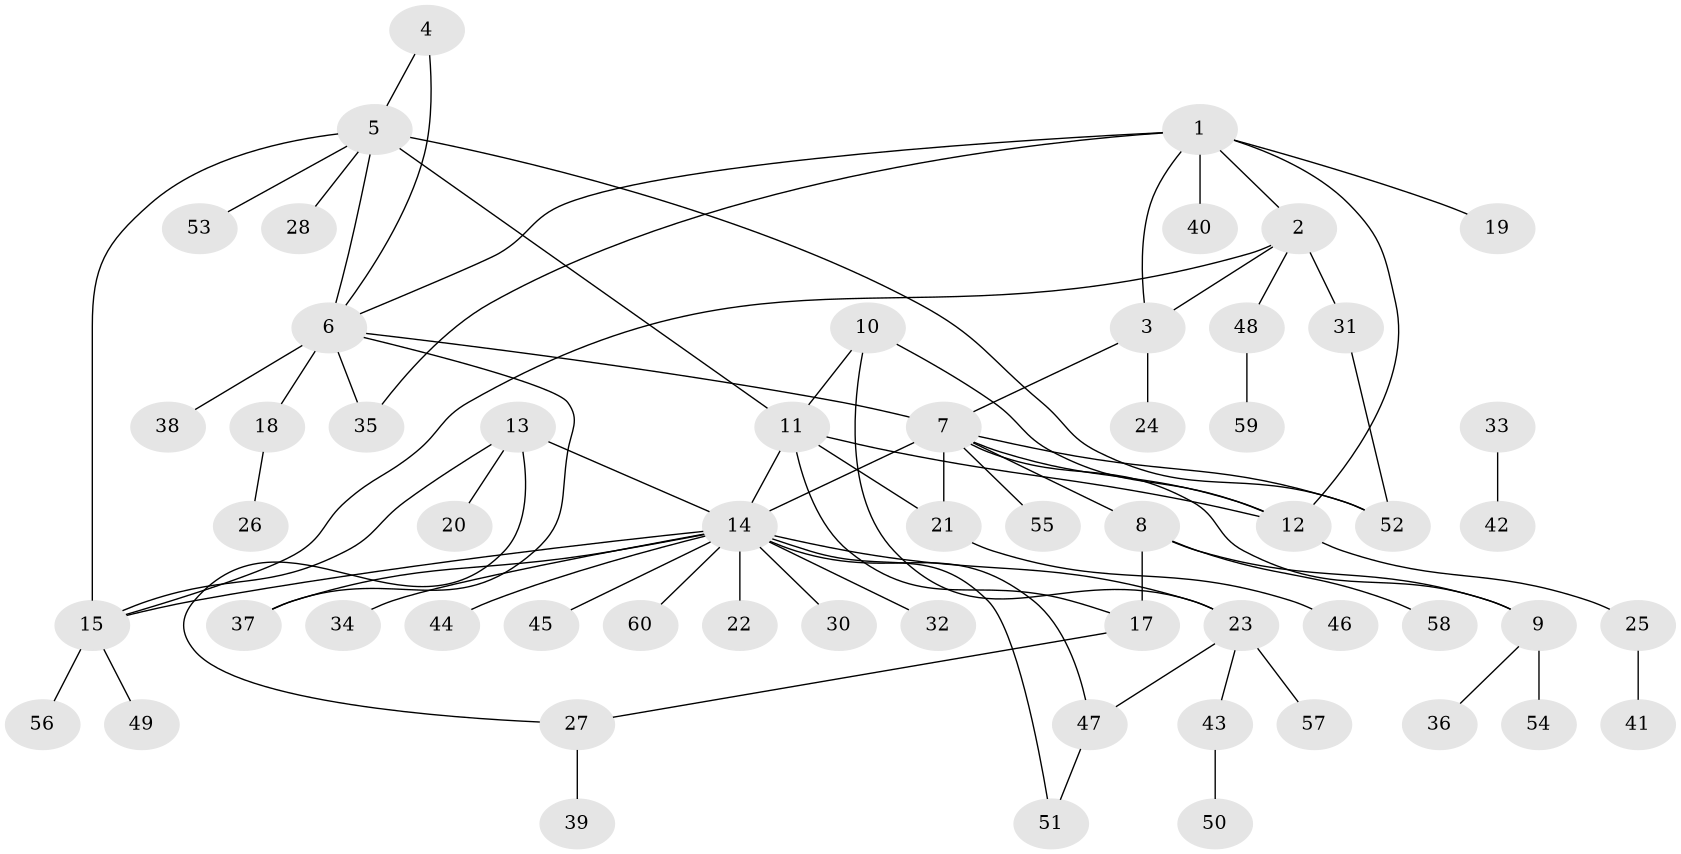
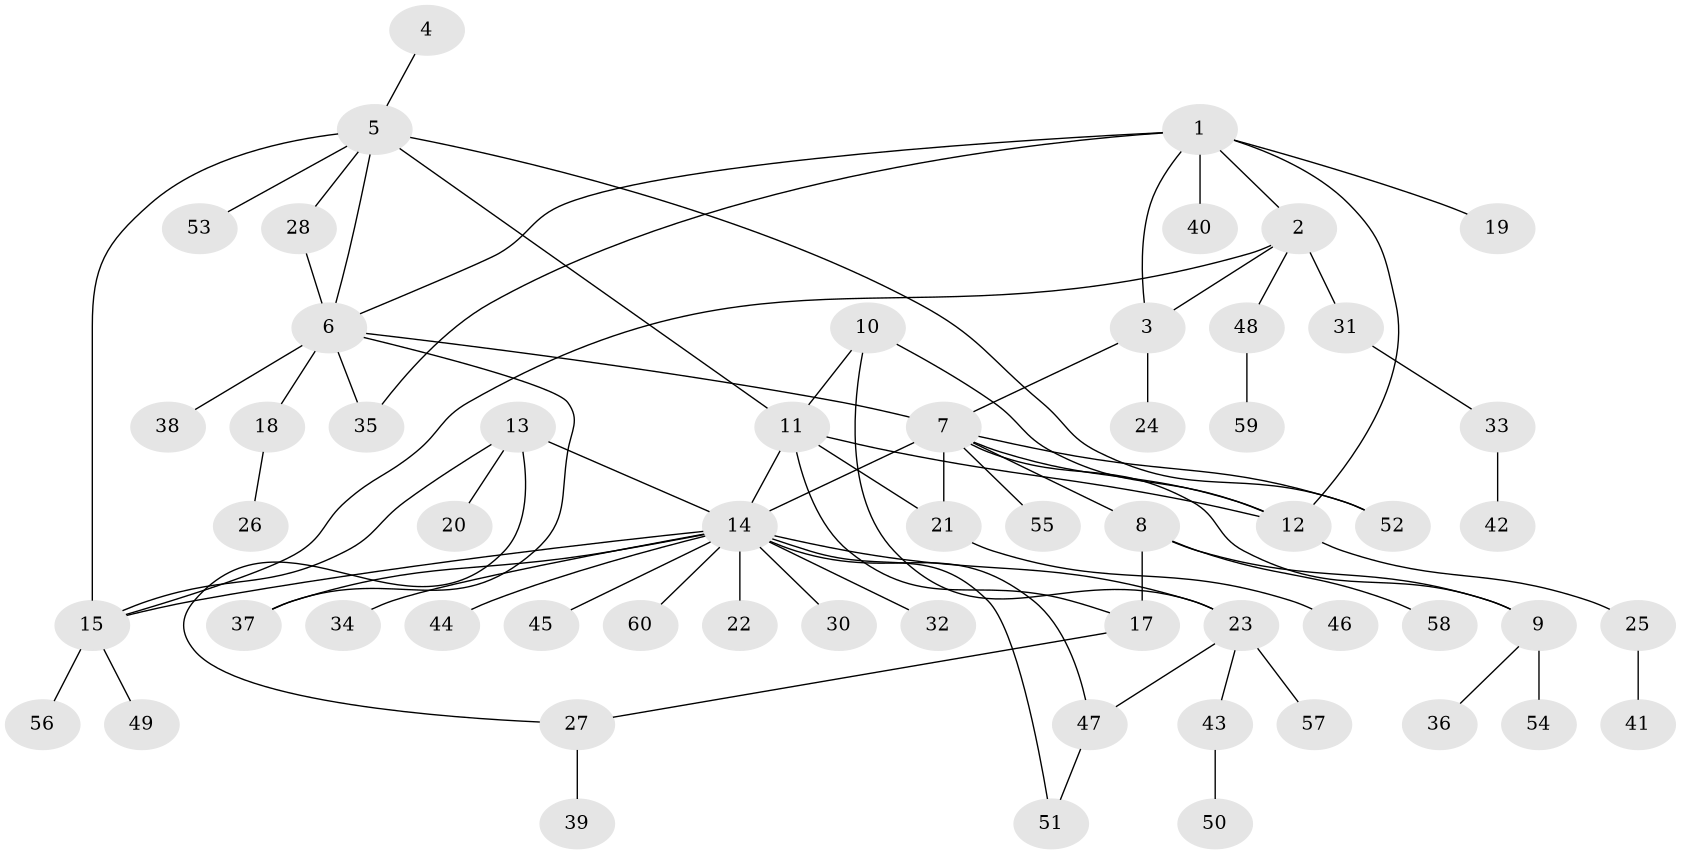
edge "4" -- "6": now "28" -- "6"
edge "31" -- "52": now "31" -- "33"
